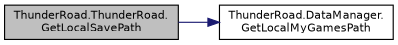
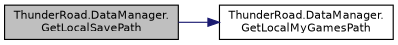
node "ThunderRoad.ThunderRoad. GetLocalSavePath": label "ThunderRoad.ThunderRoad. GetLocalSavePath" -> "ThunderRoad.DataManager. GetLocalSavePath"
